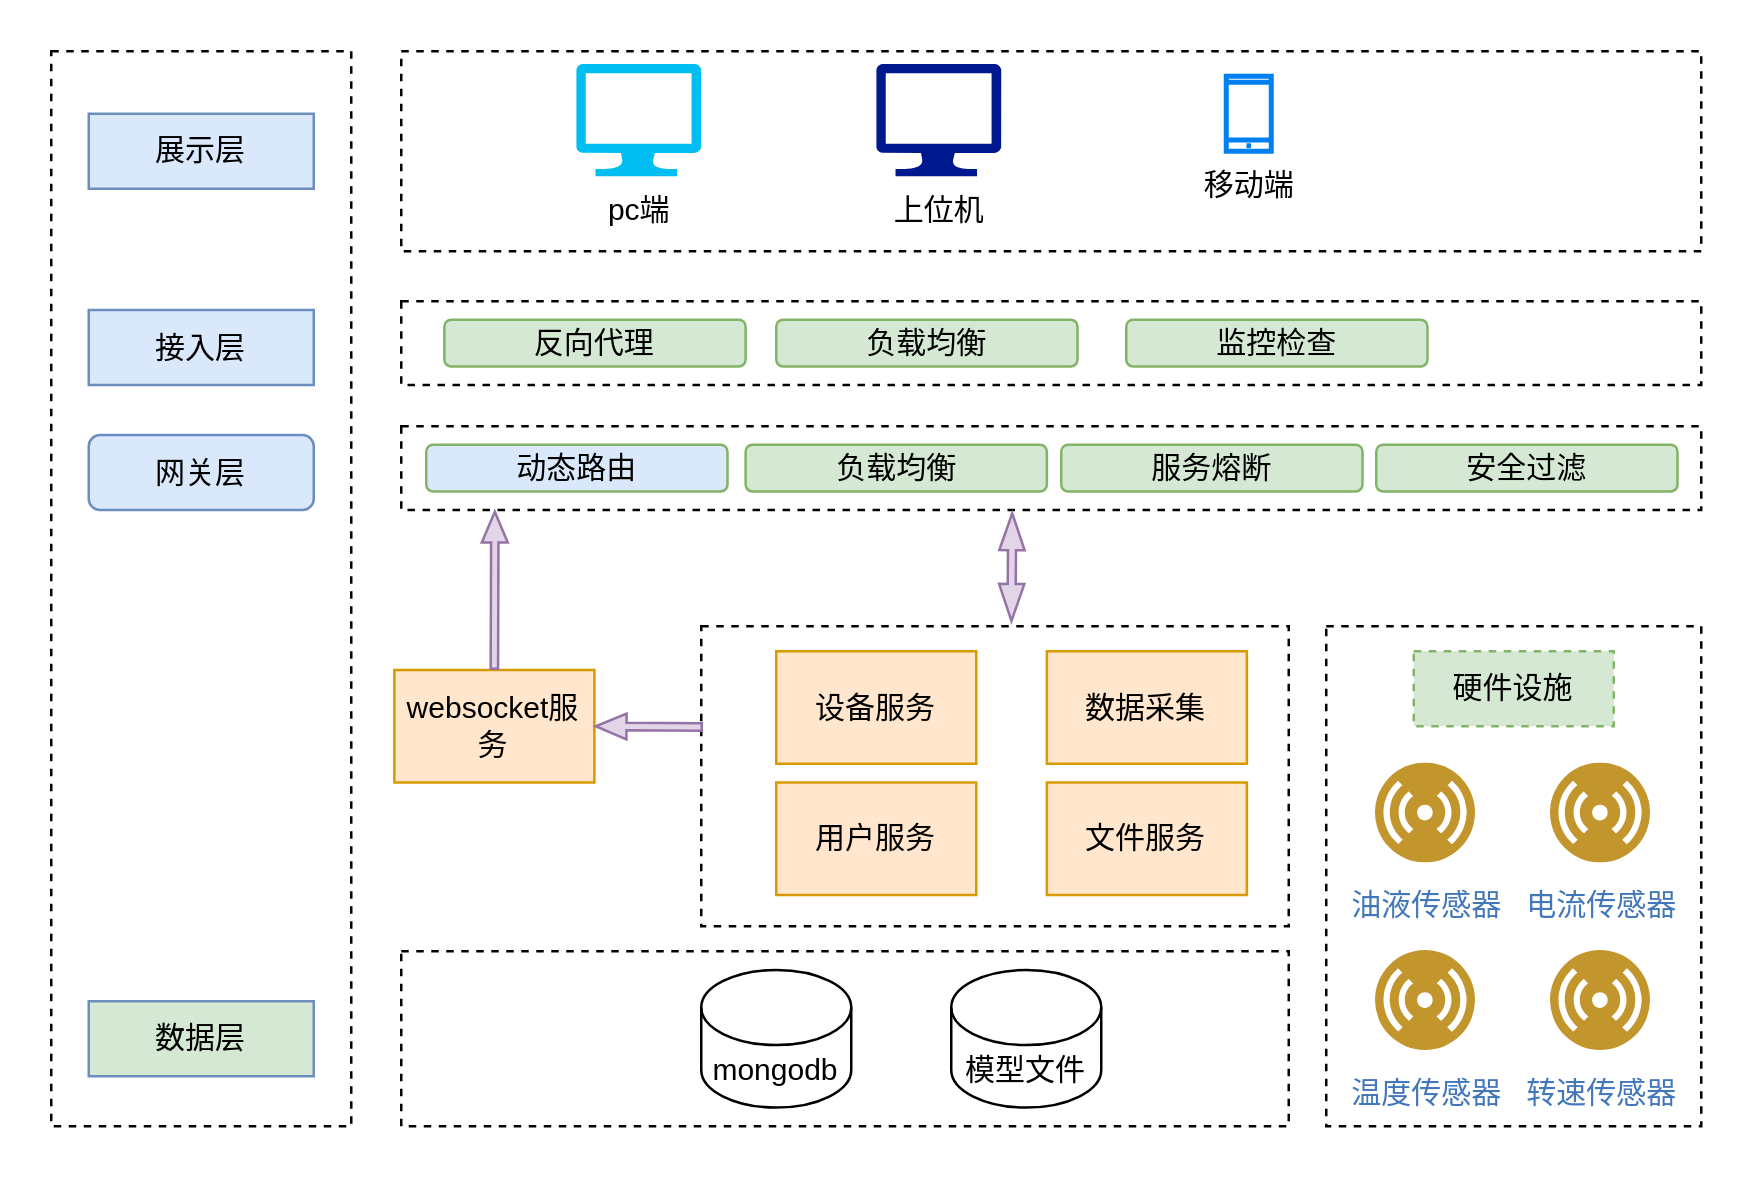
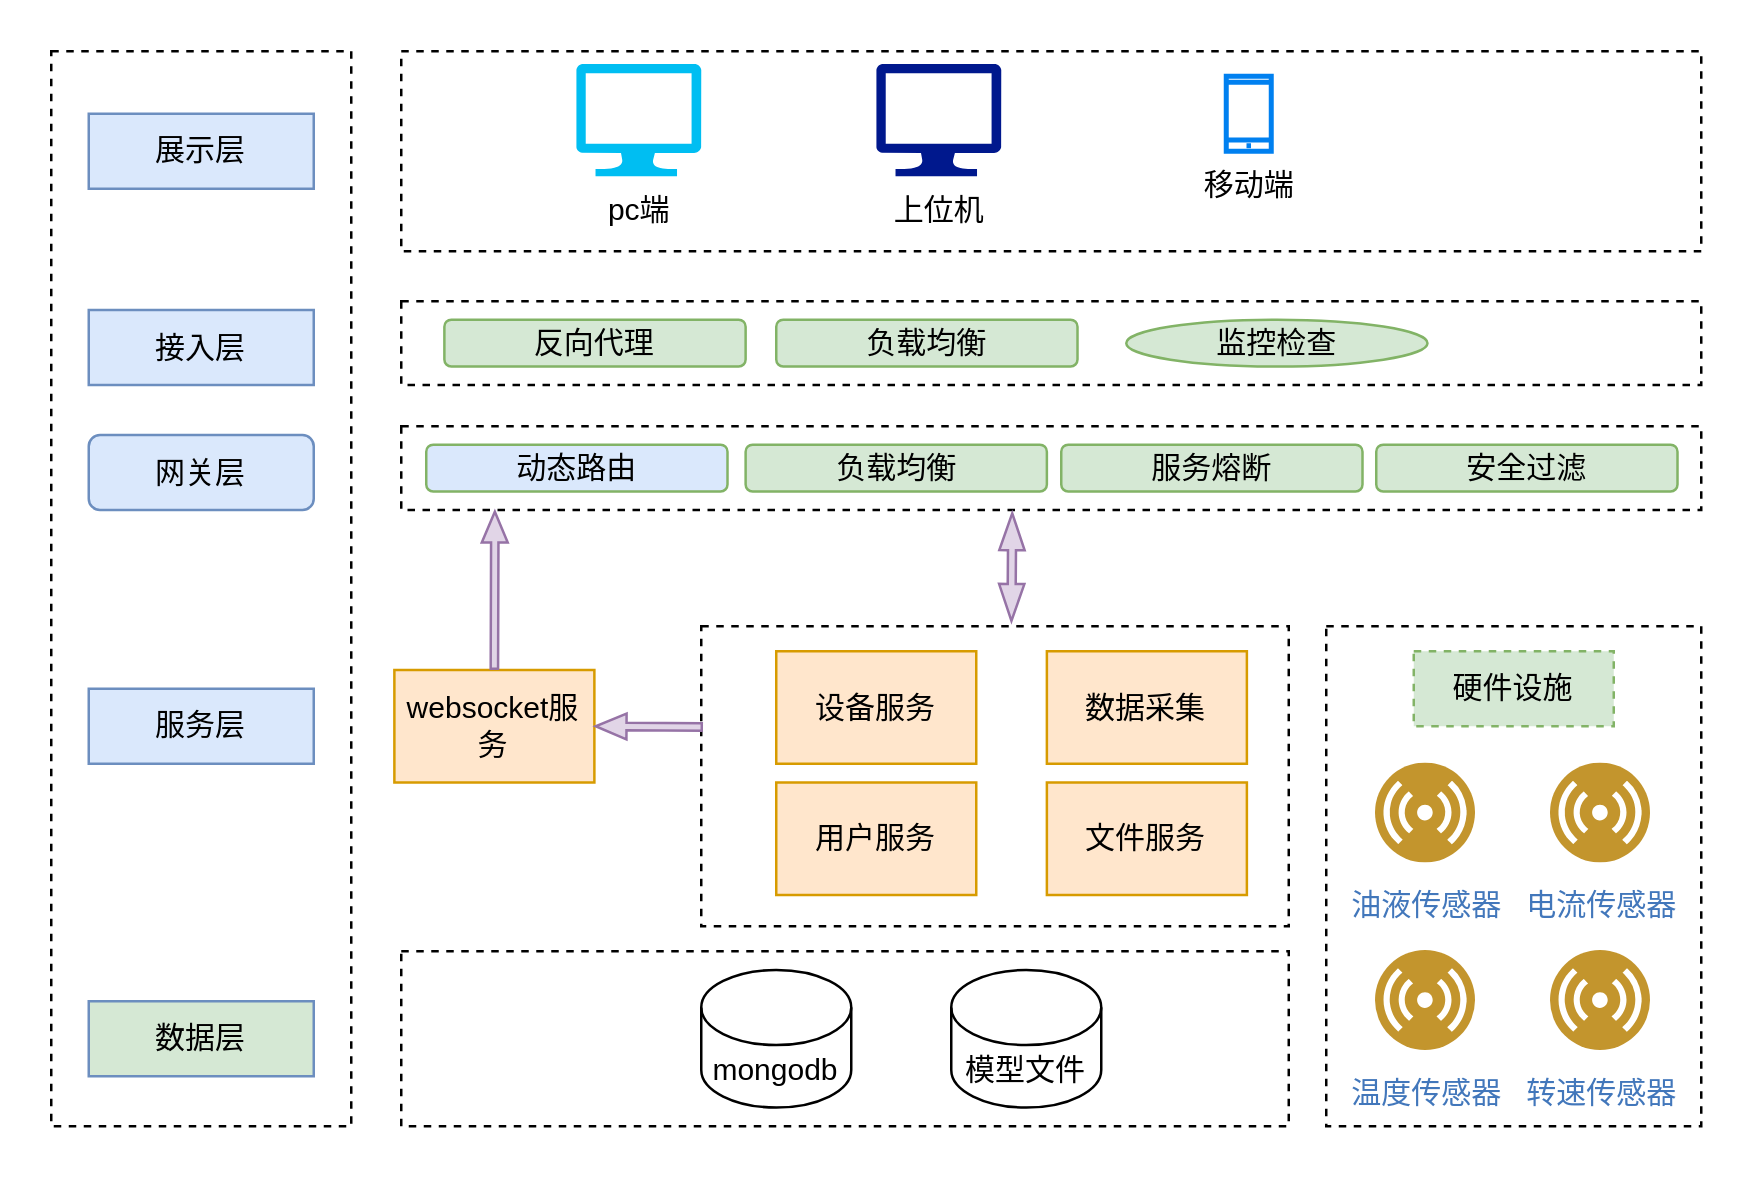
node "监控检查": shape rounded rectangle -> ellipse
node "服务层": added
